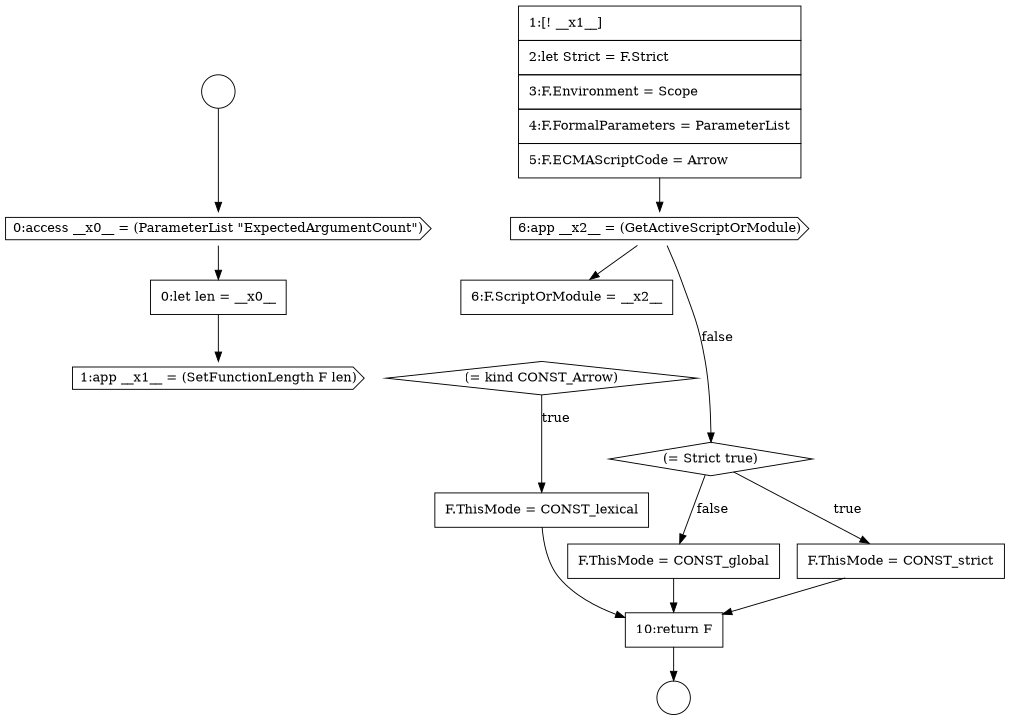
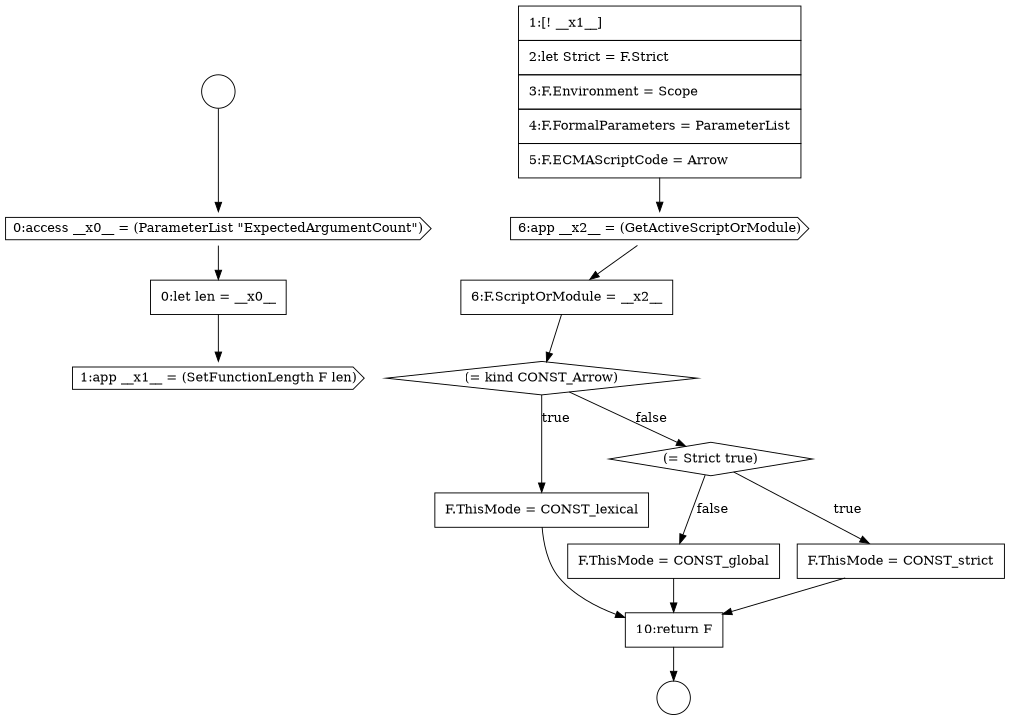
edge "6:F.ScriptOrModule = __x2__" -> "(= kind CONST_Arrow)": added
edge "6:app __x2__ = (GetActiveScriptOrModule)" -> "(= Strict true)": now "(= kind CONST_Arrow)" -> "(= Strict true)"
